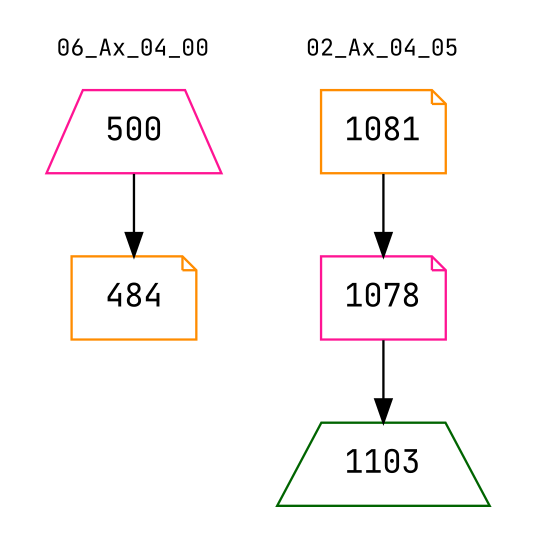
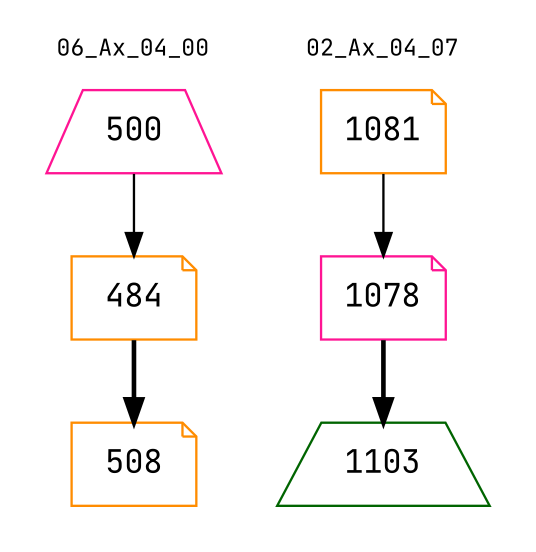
cluster "02_Ax_04_05": label "02_Ax_04_05" -> "02_Ax_04_07"
edge "1078" -> "1103": style solid -> bold
node "508": added
